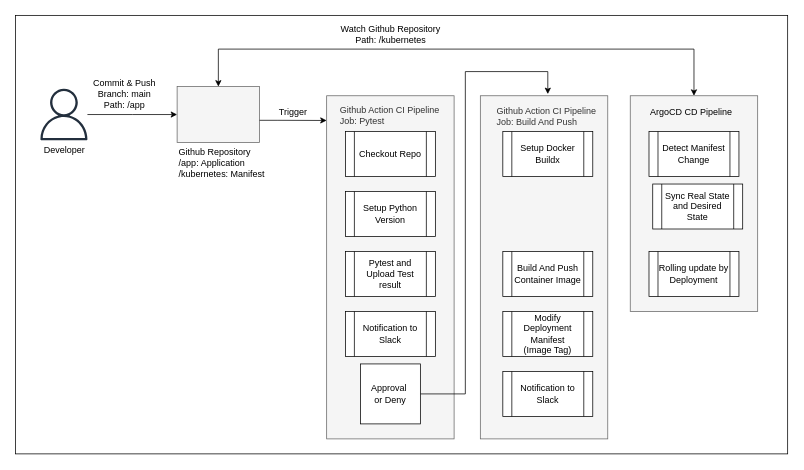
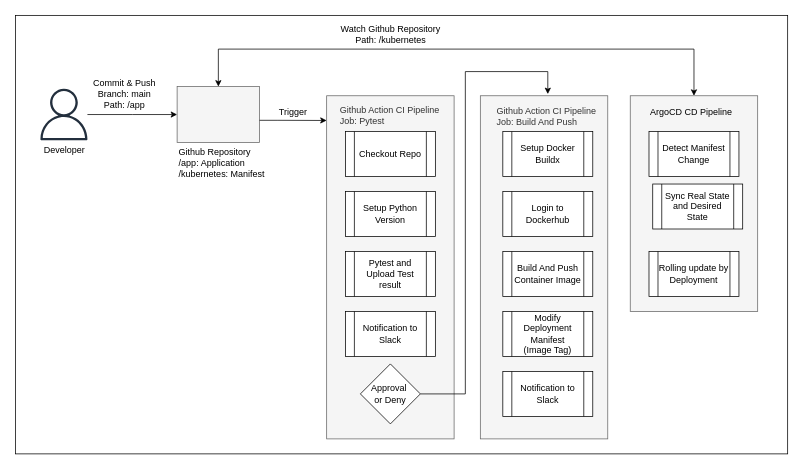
node "Login to Dockerhub": added
node "Approval or Deny": shape rectangle -> diamond
